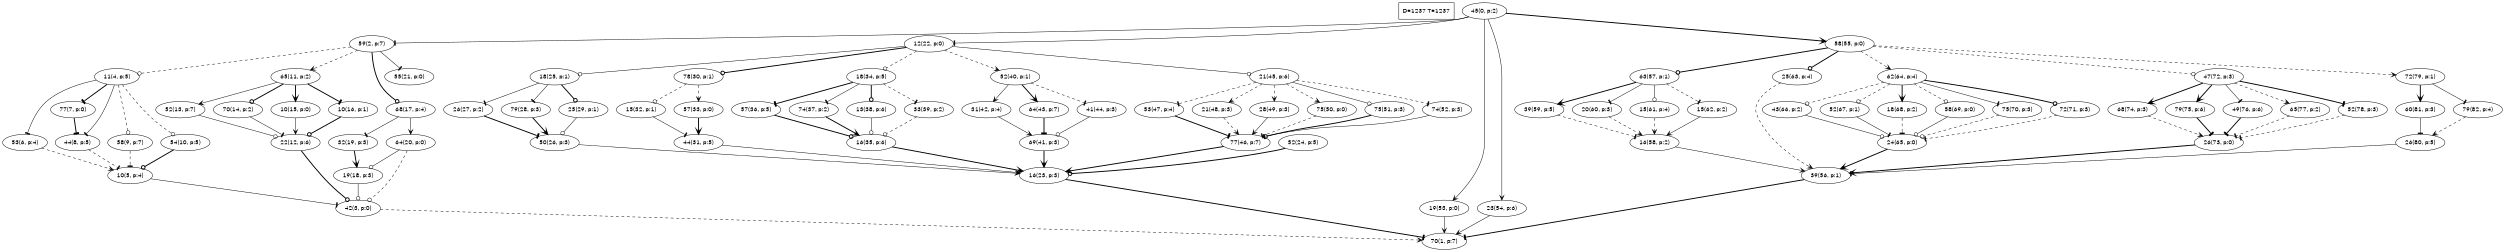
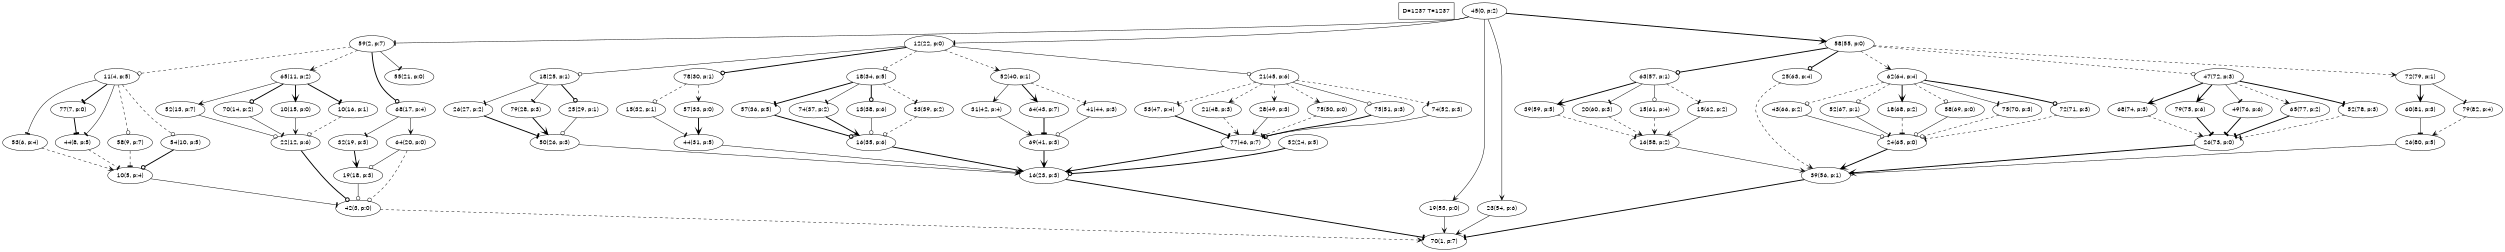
edge "10(16, p:1)" -> "22(12, p:6)": style bold -> dashed
edge "65(77, p:2)" -> "26(73, p:0)": style dashed -> bold
edge "26(80, p:5)" -> "39(56, p:1)": arrowhead tee -> odot
